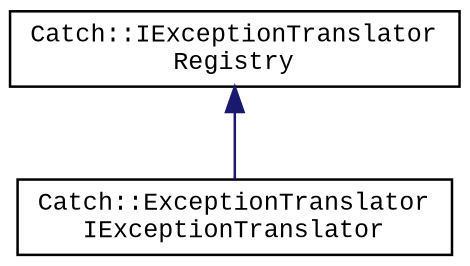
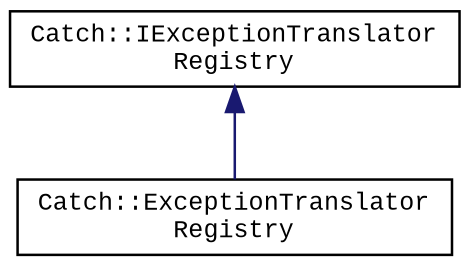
node "Catch::ExceptionTranslator IExceptionTranslator": label "Catch::ExceptionTranslator IExceptionTranslator" -> "Catch::ExceptionTranslator Registry"
